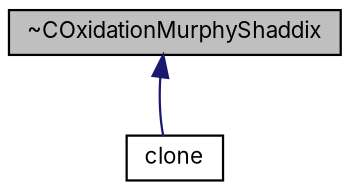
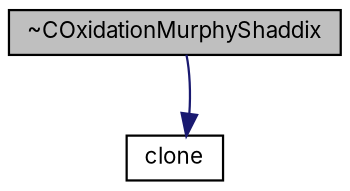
edge "clone" -> "~COxidationMurphyShaddix": reversed
